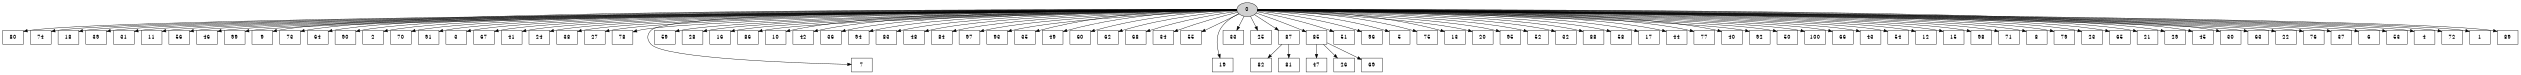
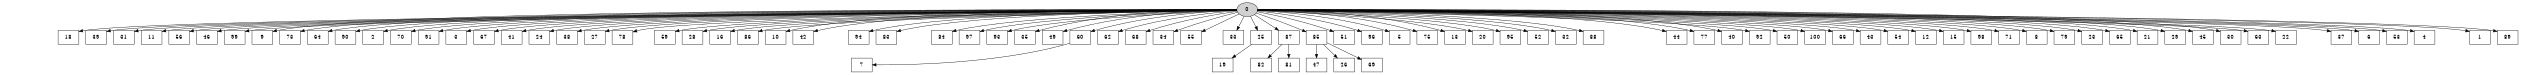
edge "0" -> "19": now "25" -> "19"
node "80": removed
node "74": removed
node "36": removed
node "48": removed
node "58": removed
node "17": removed
node "76": removed
node "72": removed
edge "0" -> "7": now "60" -> "7"
